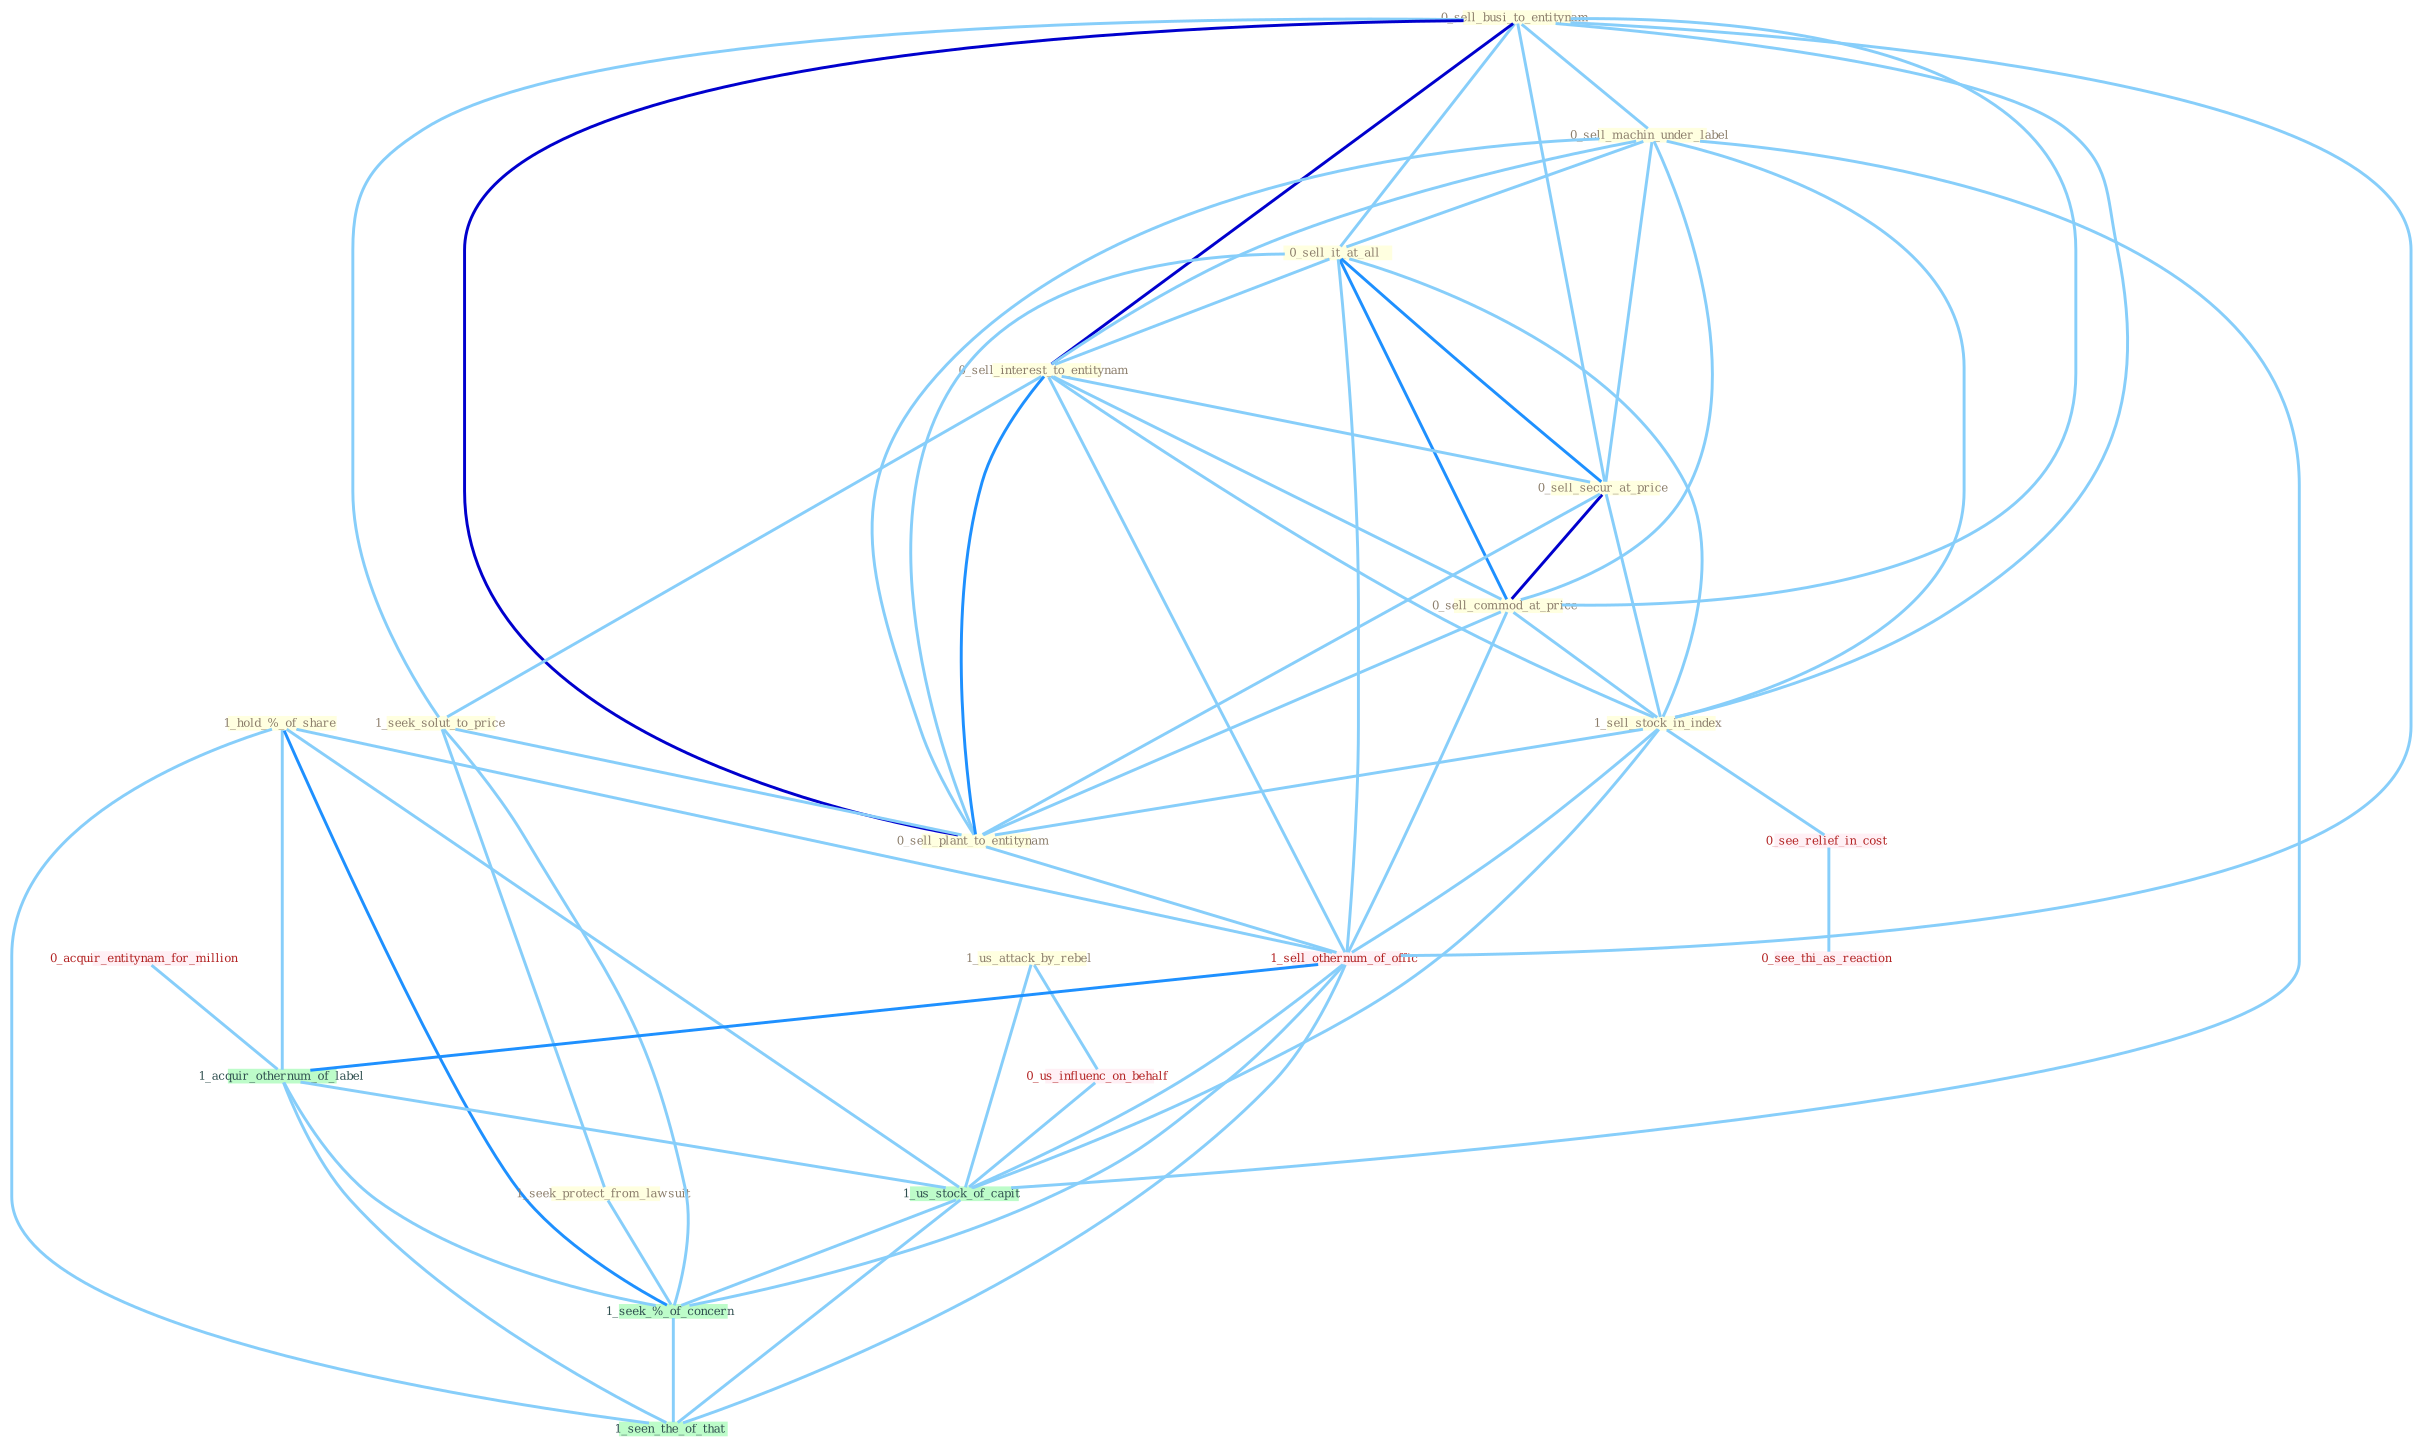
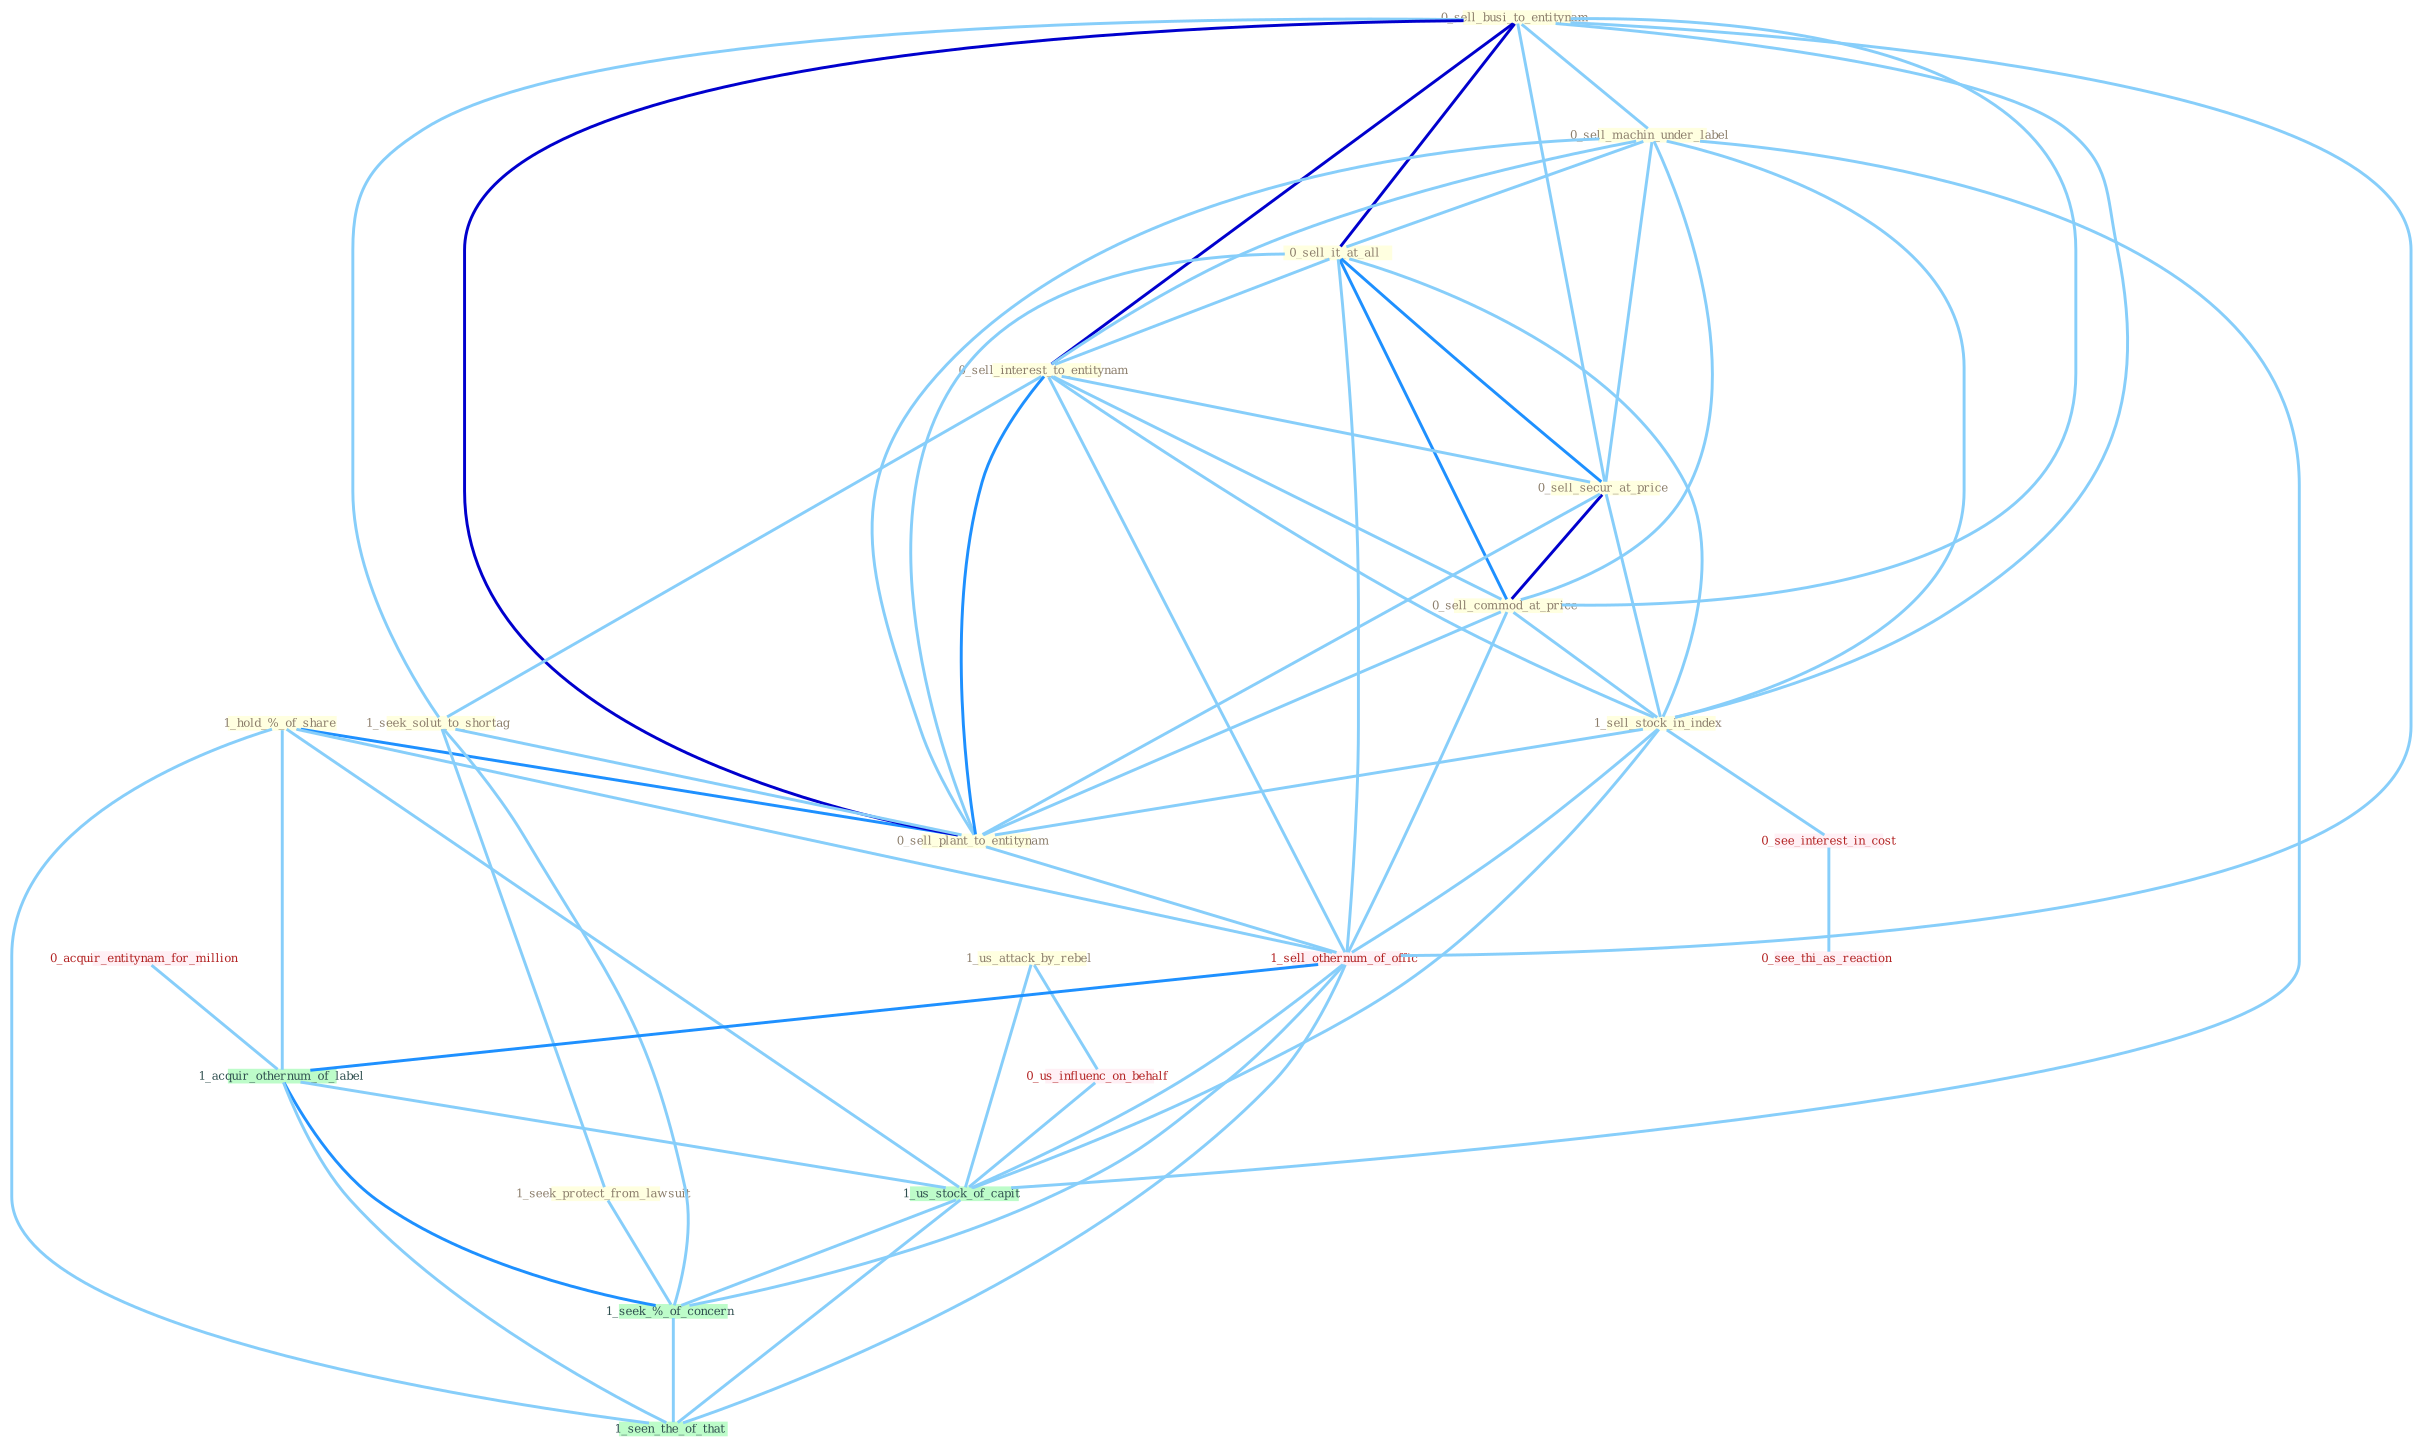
edge "0_sell_busi_to_entitynam" -- "0_sell_it_at_all": color #87cefa -> #0000cd
node "1_seek_solut_to_price": label "1_seek_solut_to_price" -> "1_seek_solut_to_shortag"
node "0_see_relief_in_cost": label "0_see_relief_in_cost" -> "0_see_interest_in_cost"
edge "1_hold_%_of_share" -- "1_seek_%_of_concern": now "1_hold_%_of_share" -- "0_sell_plant_to_entitynam"
edge "1_acquir_othernum_of_label" -- "1_seek_%_of_concern": color #87cefa -> #1e90ff
